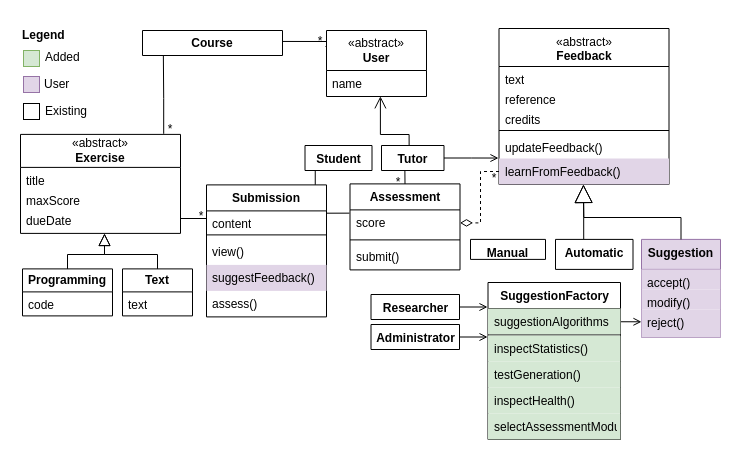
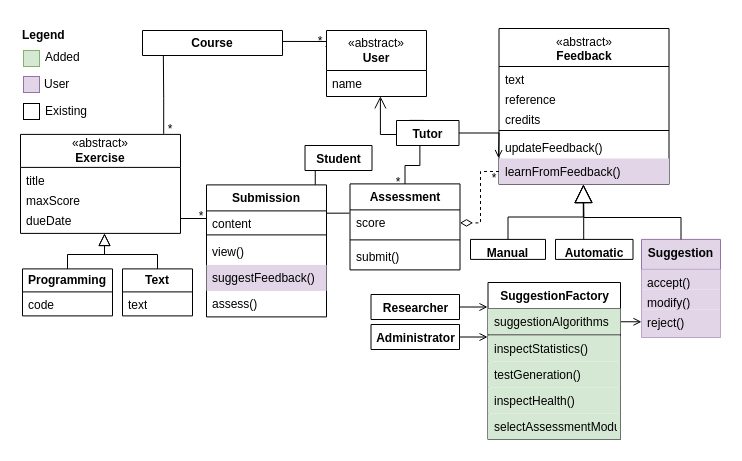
node "Tutor": moved (413, 158) -> (428, 133)
edge "Manual" -> "learnFromFeedback()": added
node "Automatic": size 78x30 -> 78x20
